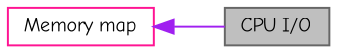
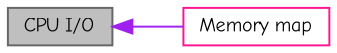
edge "CPU I/O" -> "Memory map": reversed
